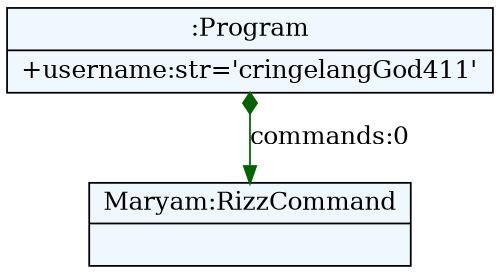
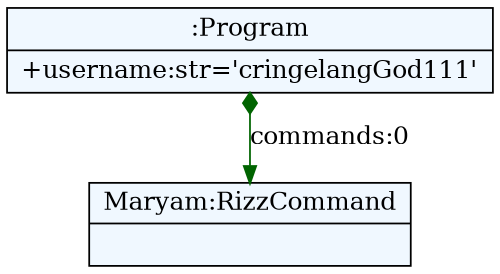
node ":Program": text "+username:str='cringelangGod411'" -> "+username:str='cringelangGod111'"
